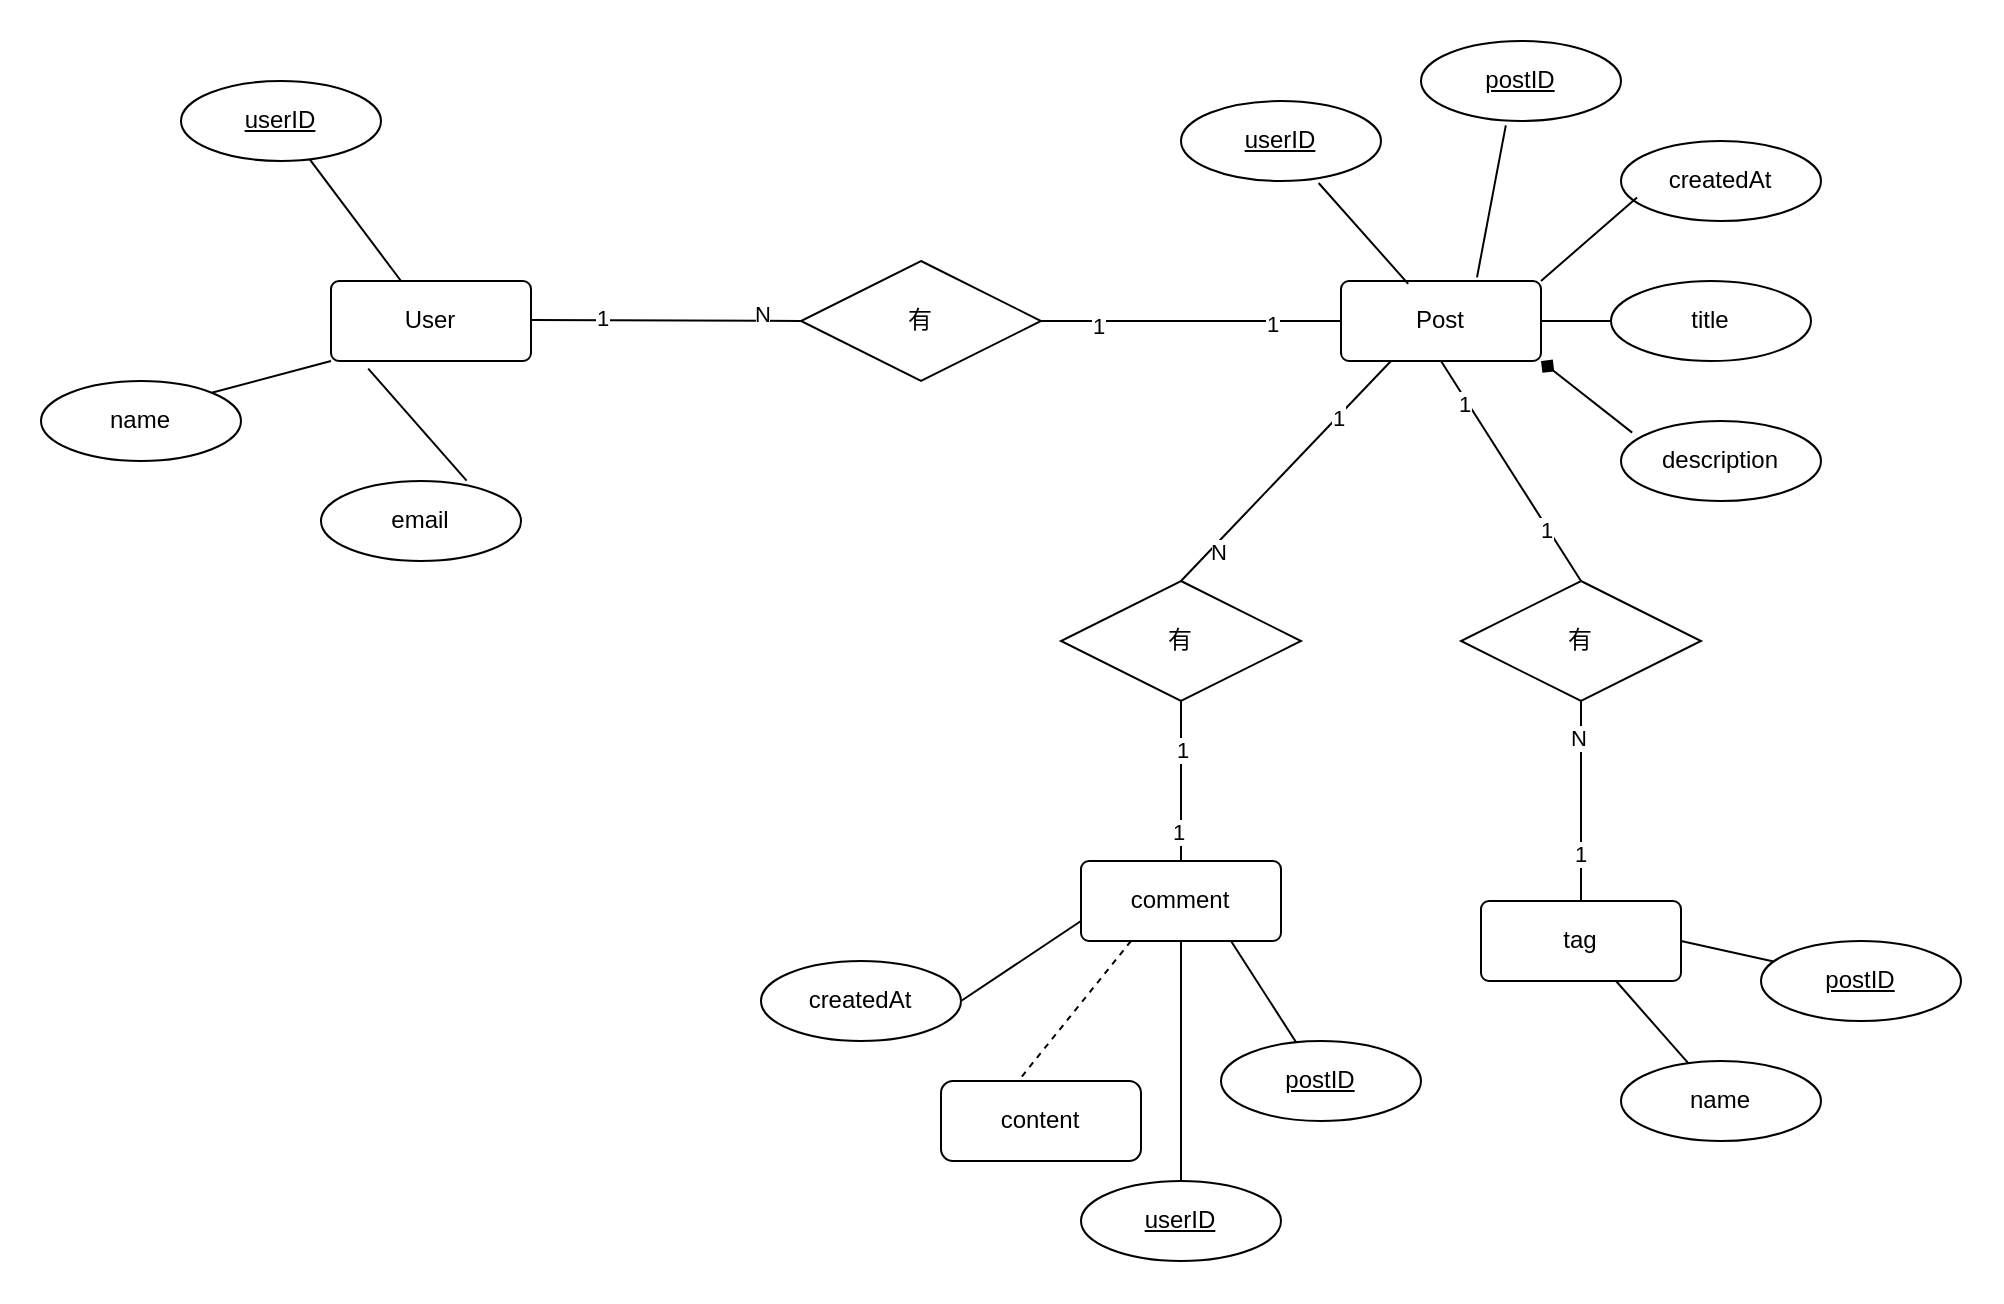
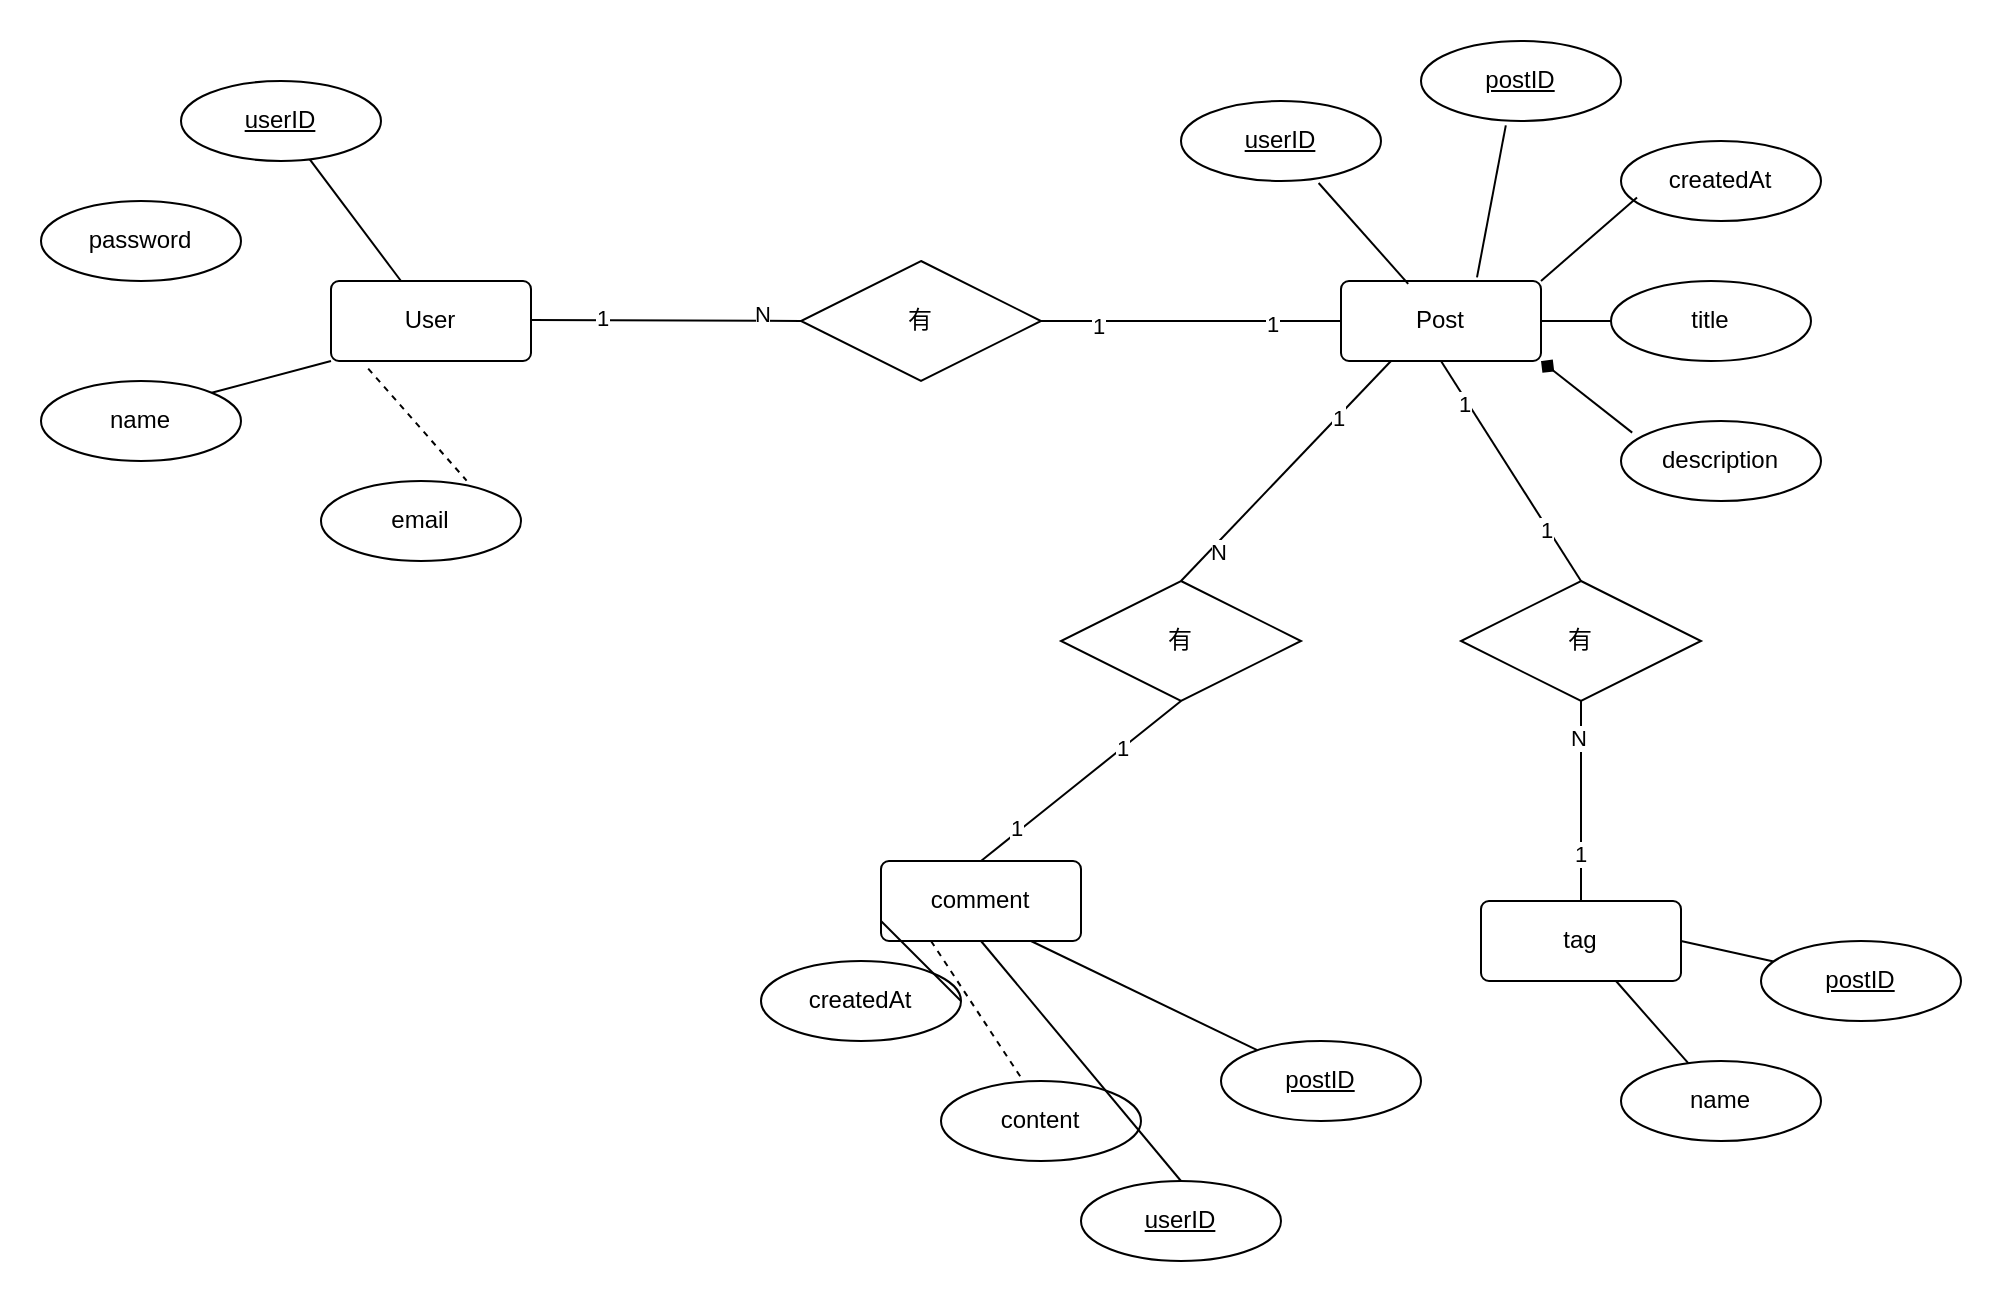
node "password": added
edge "User" -- "email": style solid -> dashed
node "comment": moved (1181, 901) -> (981, 901)
node "content": shape rounded rectangle -> ellipse
